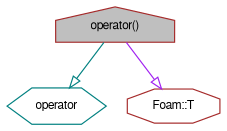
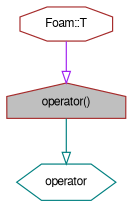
edge "operator()" -> "Foam::T": reversed
